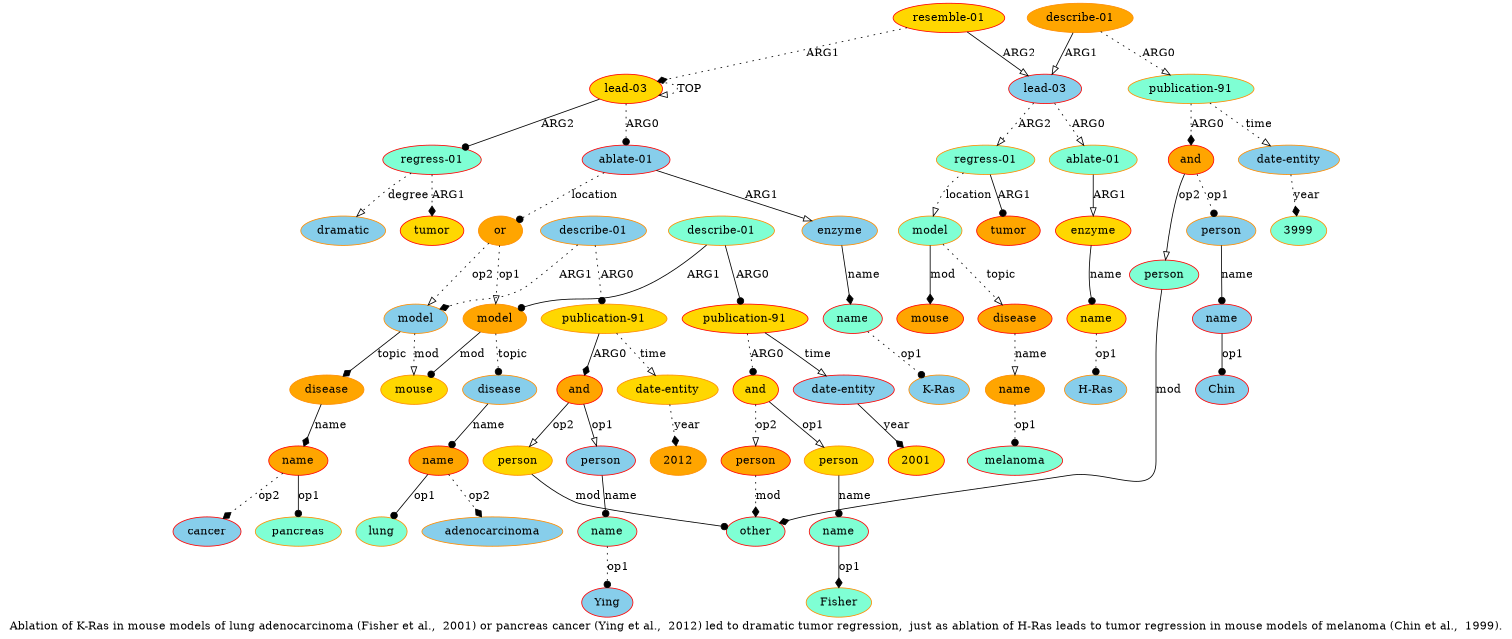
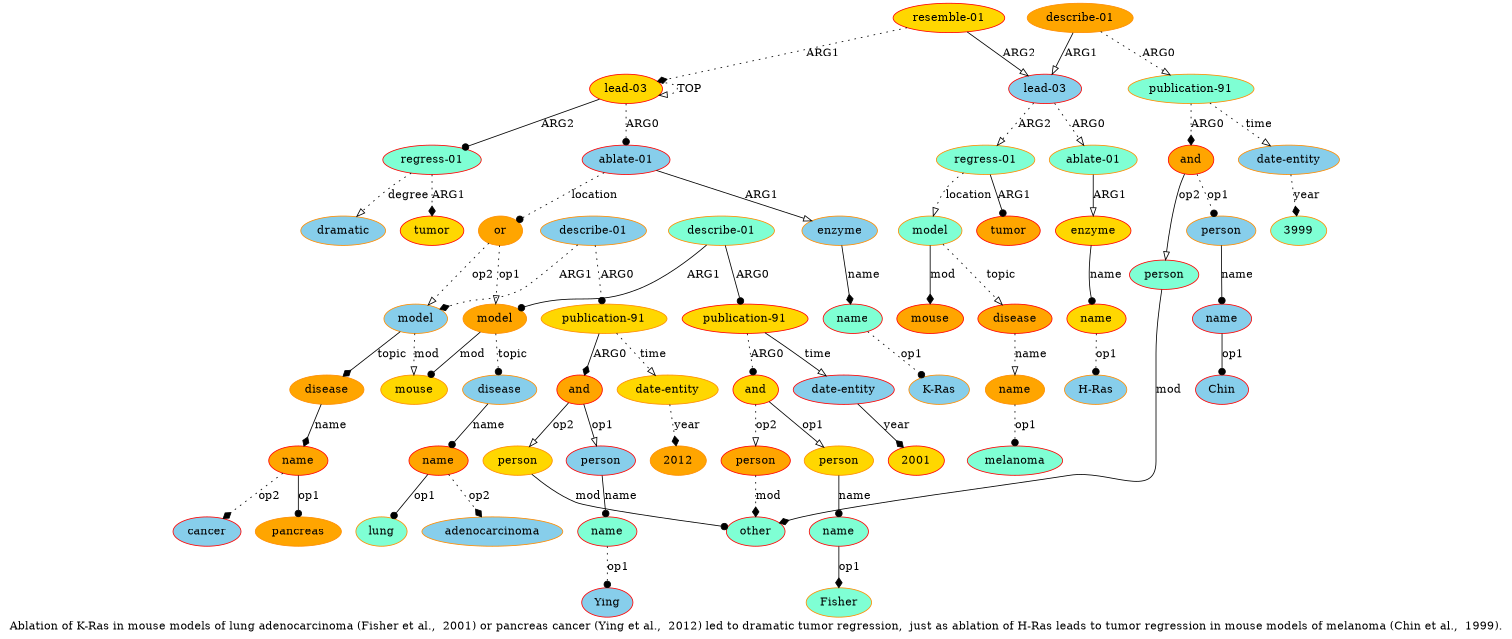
node "pancreas": fillcolor aquamarine -> orange
